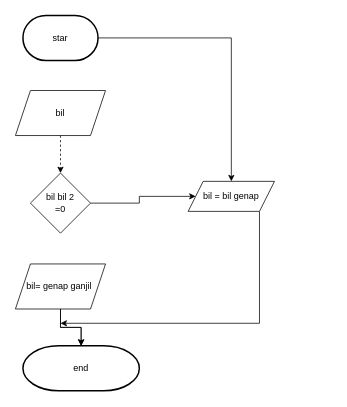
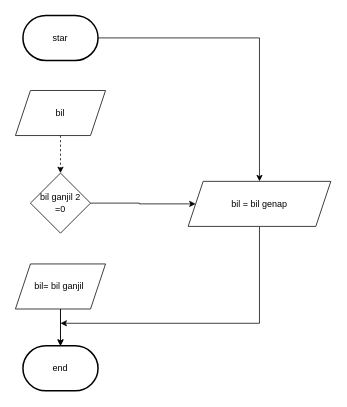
node "bil = bil genap": size 86x30 -> 143x45
node "bil bil 2 =0": label "bil bil 2 =0" -> "bil ganjil 2 =0"
node "bil= genap ganjil": label "bil= genap ganjil" -> "bil= bil ganjil"
node "end": size 116x45 -> 75x45
